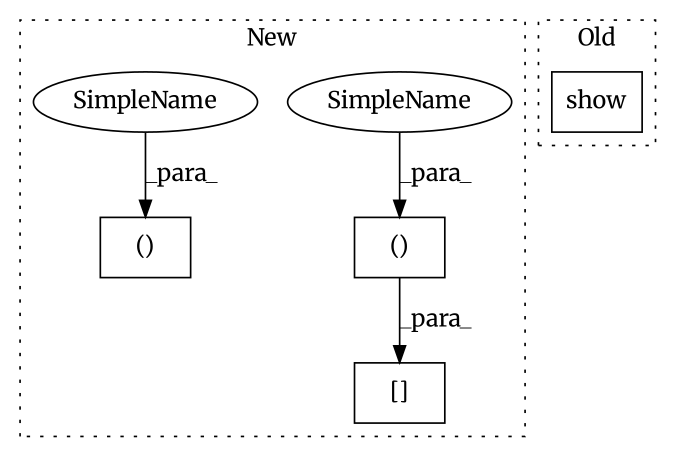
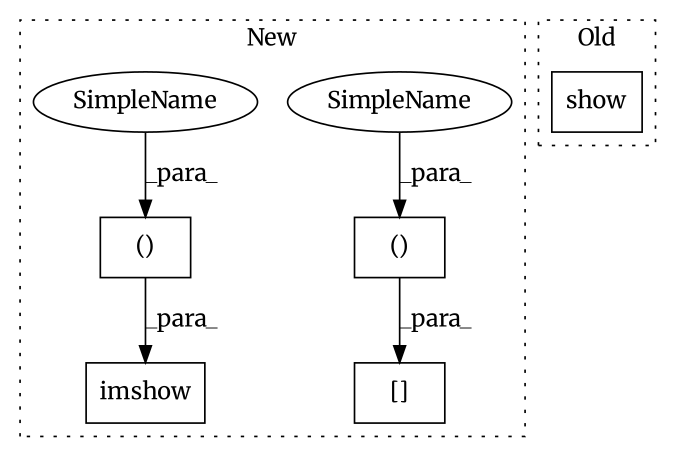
node "imshow": added
